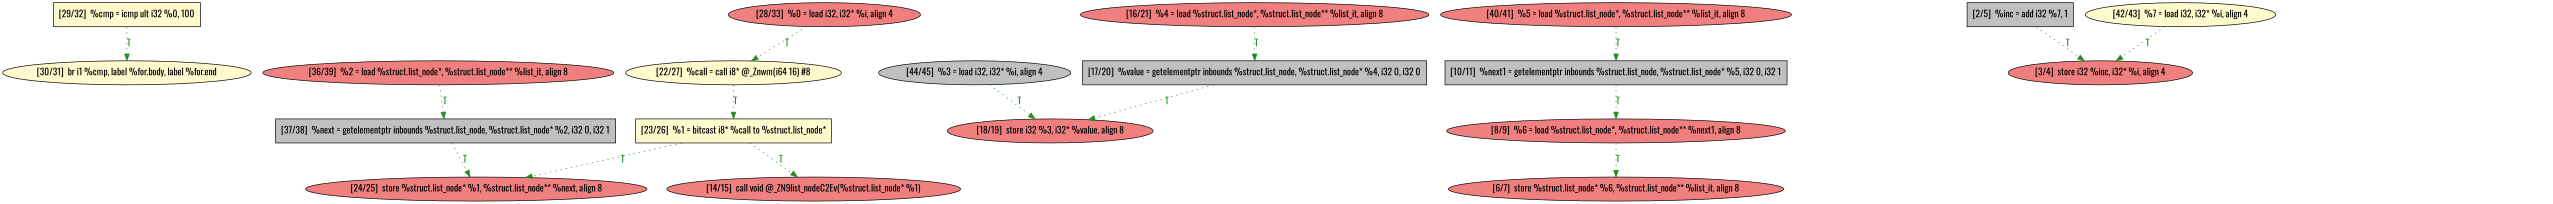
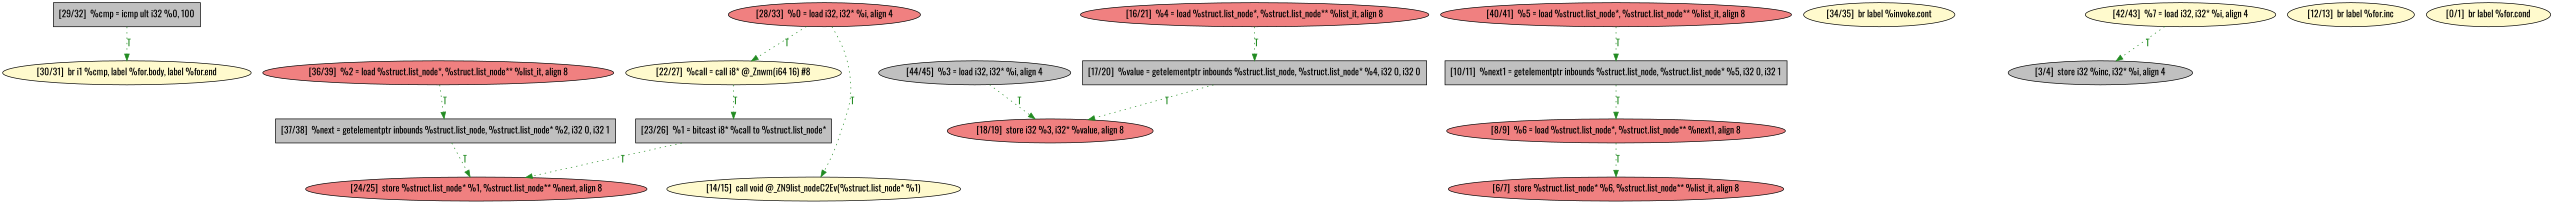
node "[29/32]  %cmp = icmp ult i32 %0, 100": fillcolor lemonchiffon -> grey
node "[34/35]  br label %invoke.cont": added
node "[2/5]  %inc = add i32 %7, 1": removed
node "[12/13]  br label %for.inc": added
node "[0/1]  br label %for.cond": added
node "[3/4]  store i32 %inc, i32* %i, align 4": fillcolor lightcoral -> grey
node "[23/26]  %1 = bitcast i8* %call to %struct.list_node*": fillcolor lemonchiffon -> grey
edge "[23/26]  %1 = bitcast i8* %call to %struct.list_node*" -> "[14/15]  call void @_ZN9list_nodeC2Ev(%struct.list_node* %1)": now "[28/33]  %0 = load i32, i32* %i, align 4" -> "[14/15]  call void @_ZN9list_nodeC2Ev(%struct.list_node* %1)"
node "[14/15]  call void @_ZN9list_nodeC2Ev(%struct.list_node* %1)": fillcolor lightcoral -> lemonchiffon
